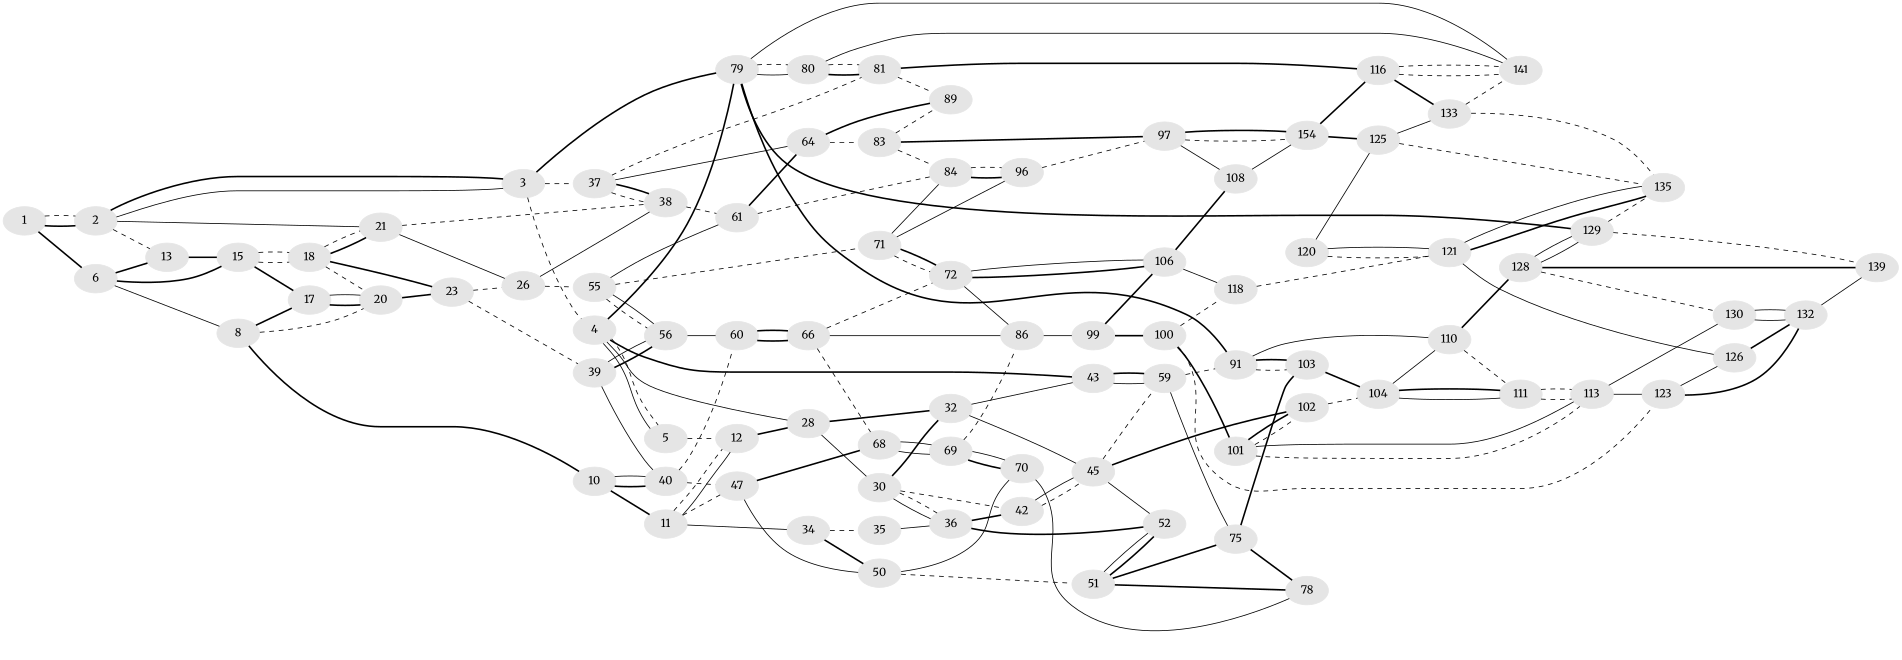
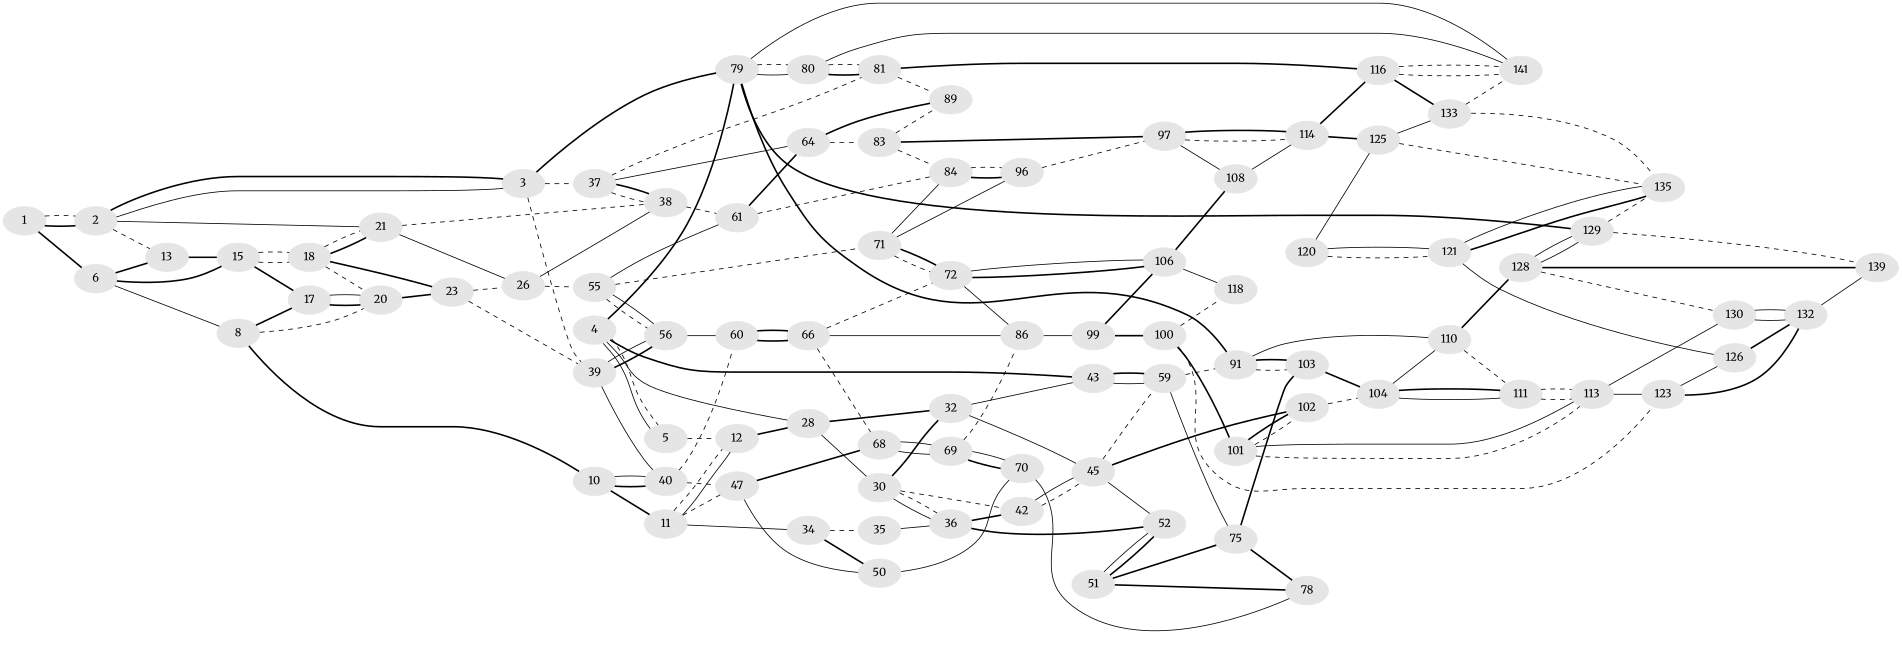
node "154": label "154" -> "114"
edge "3" -- "4": now "3" -- "39"
edge "121" -- "118": removed
edge "50" -- "51": removed
